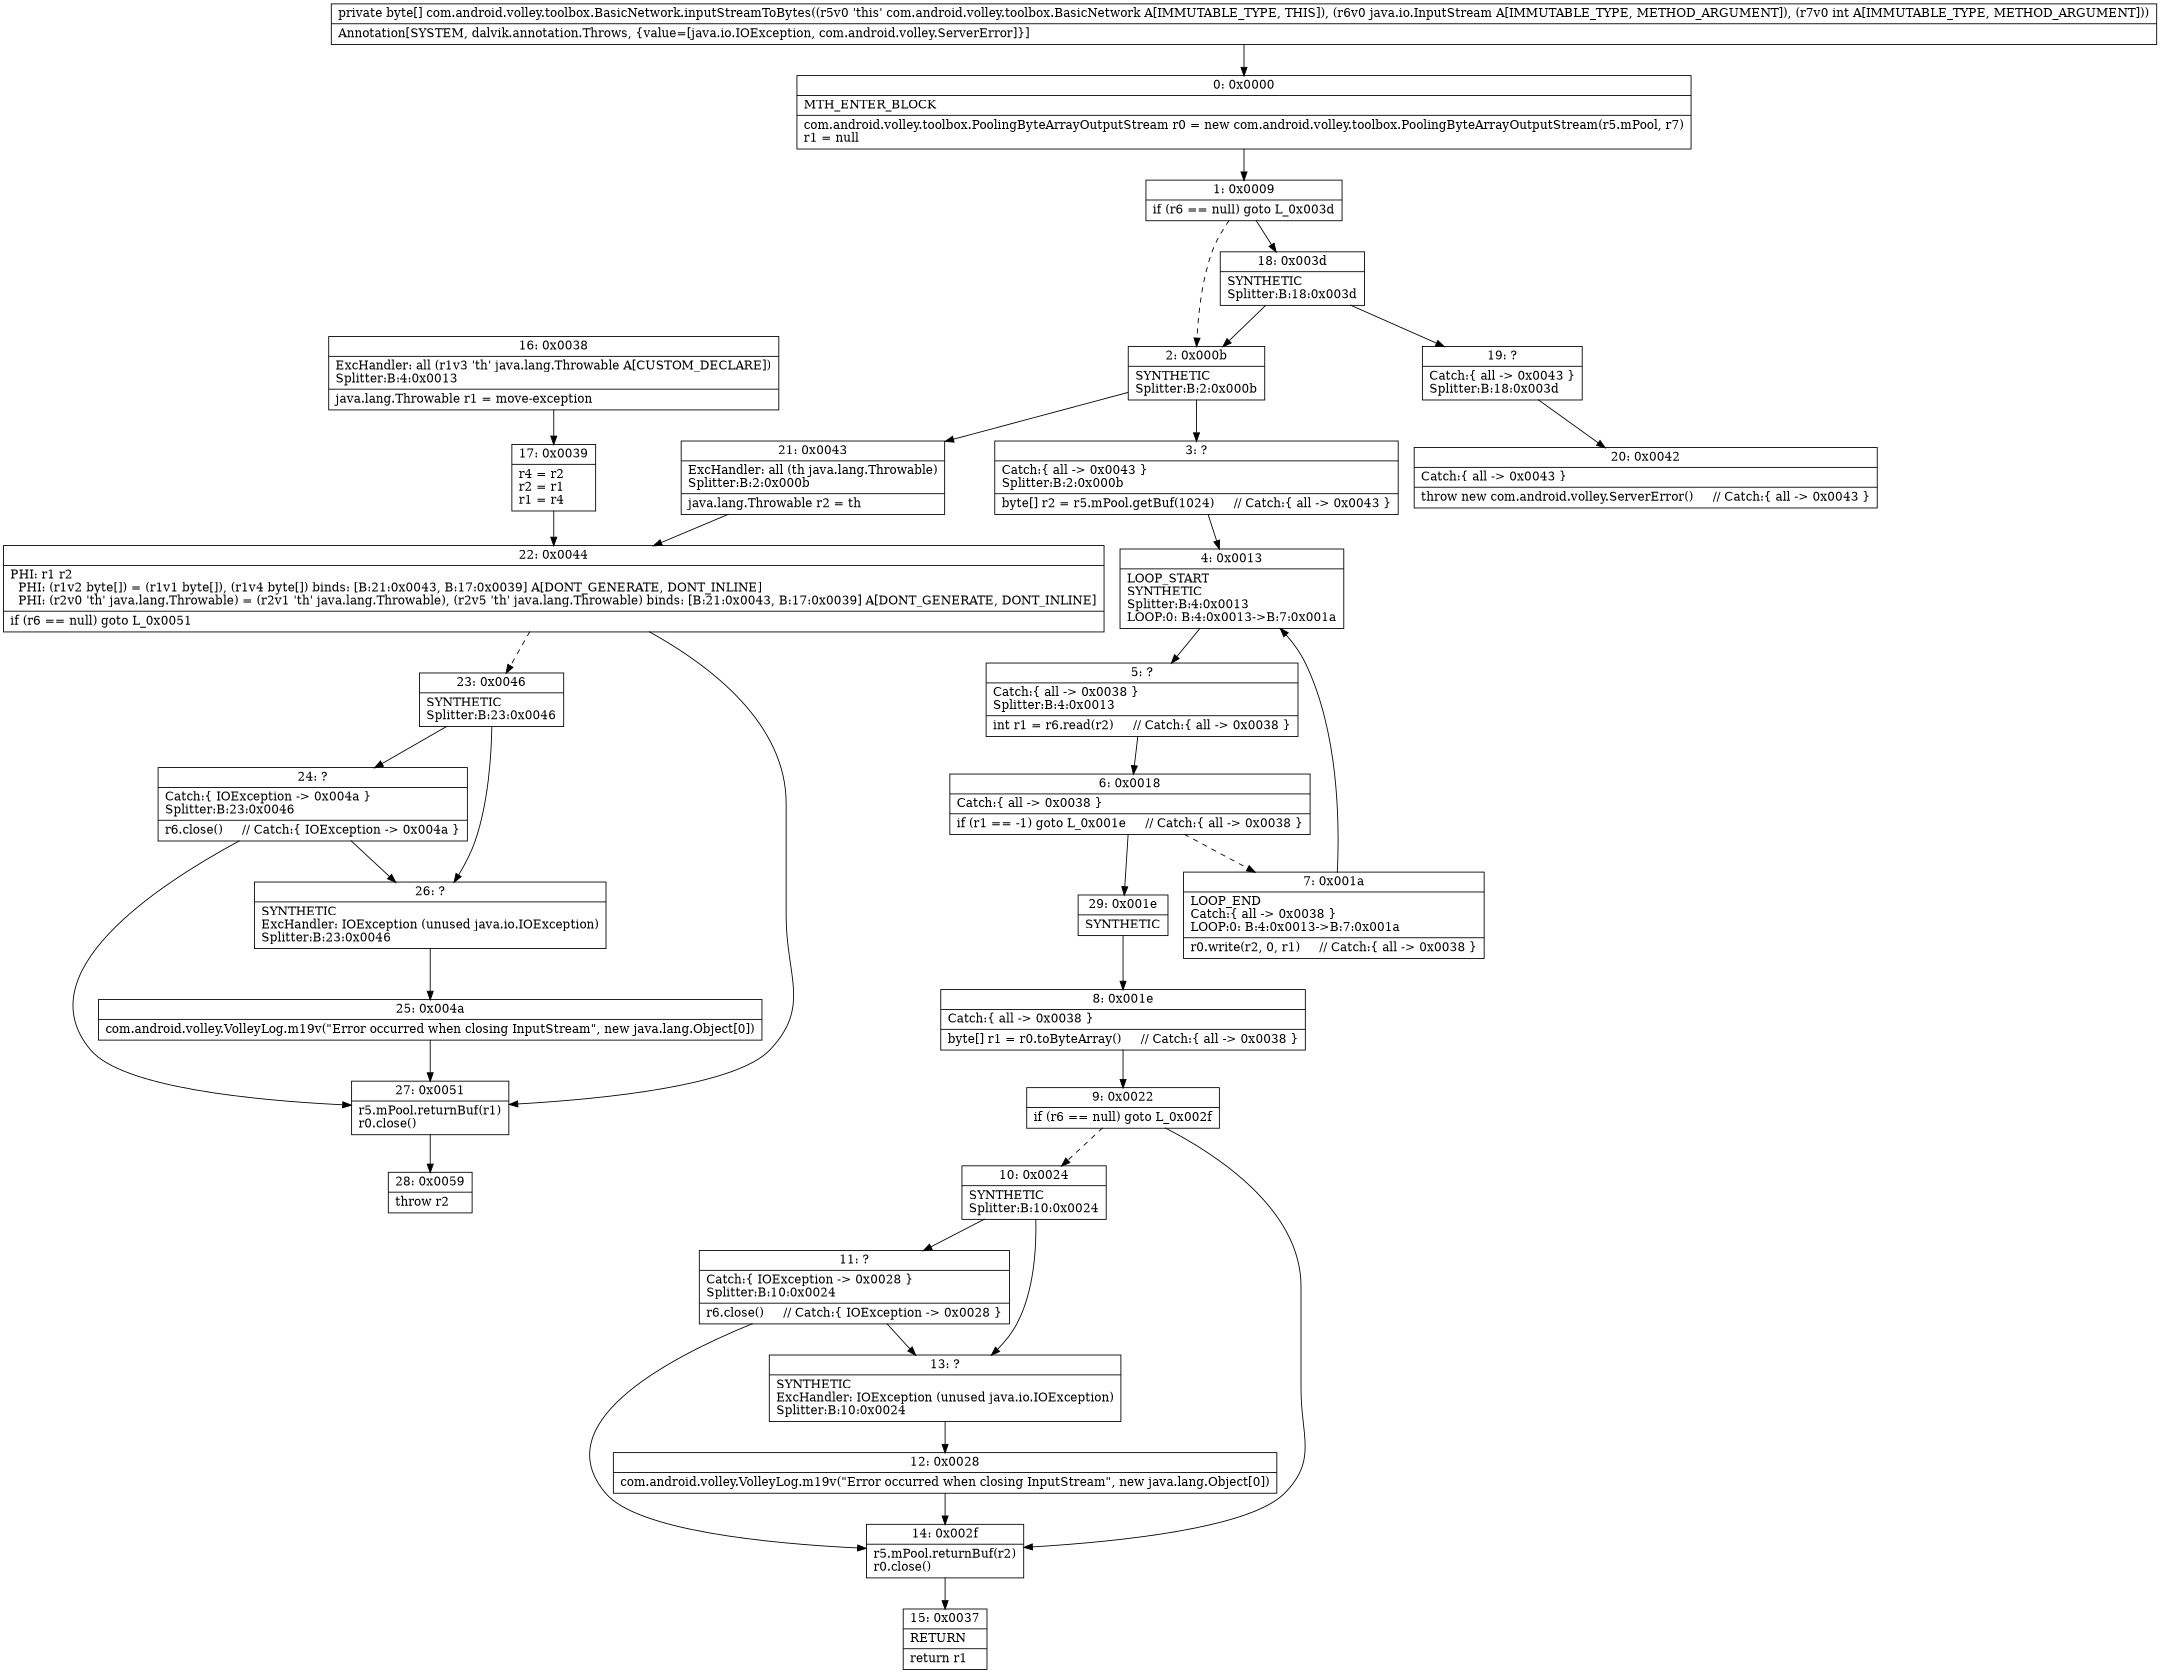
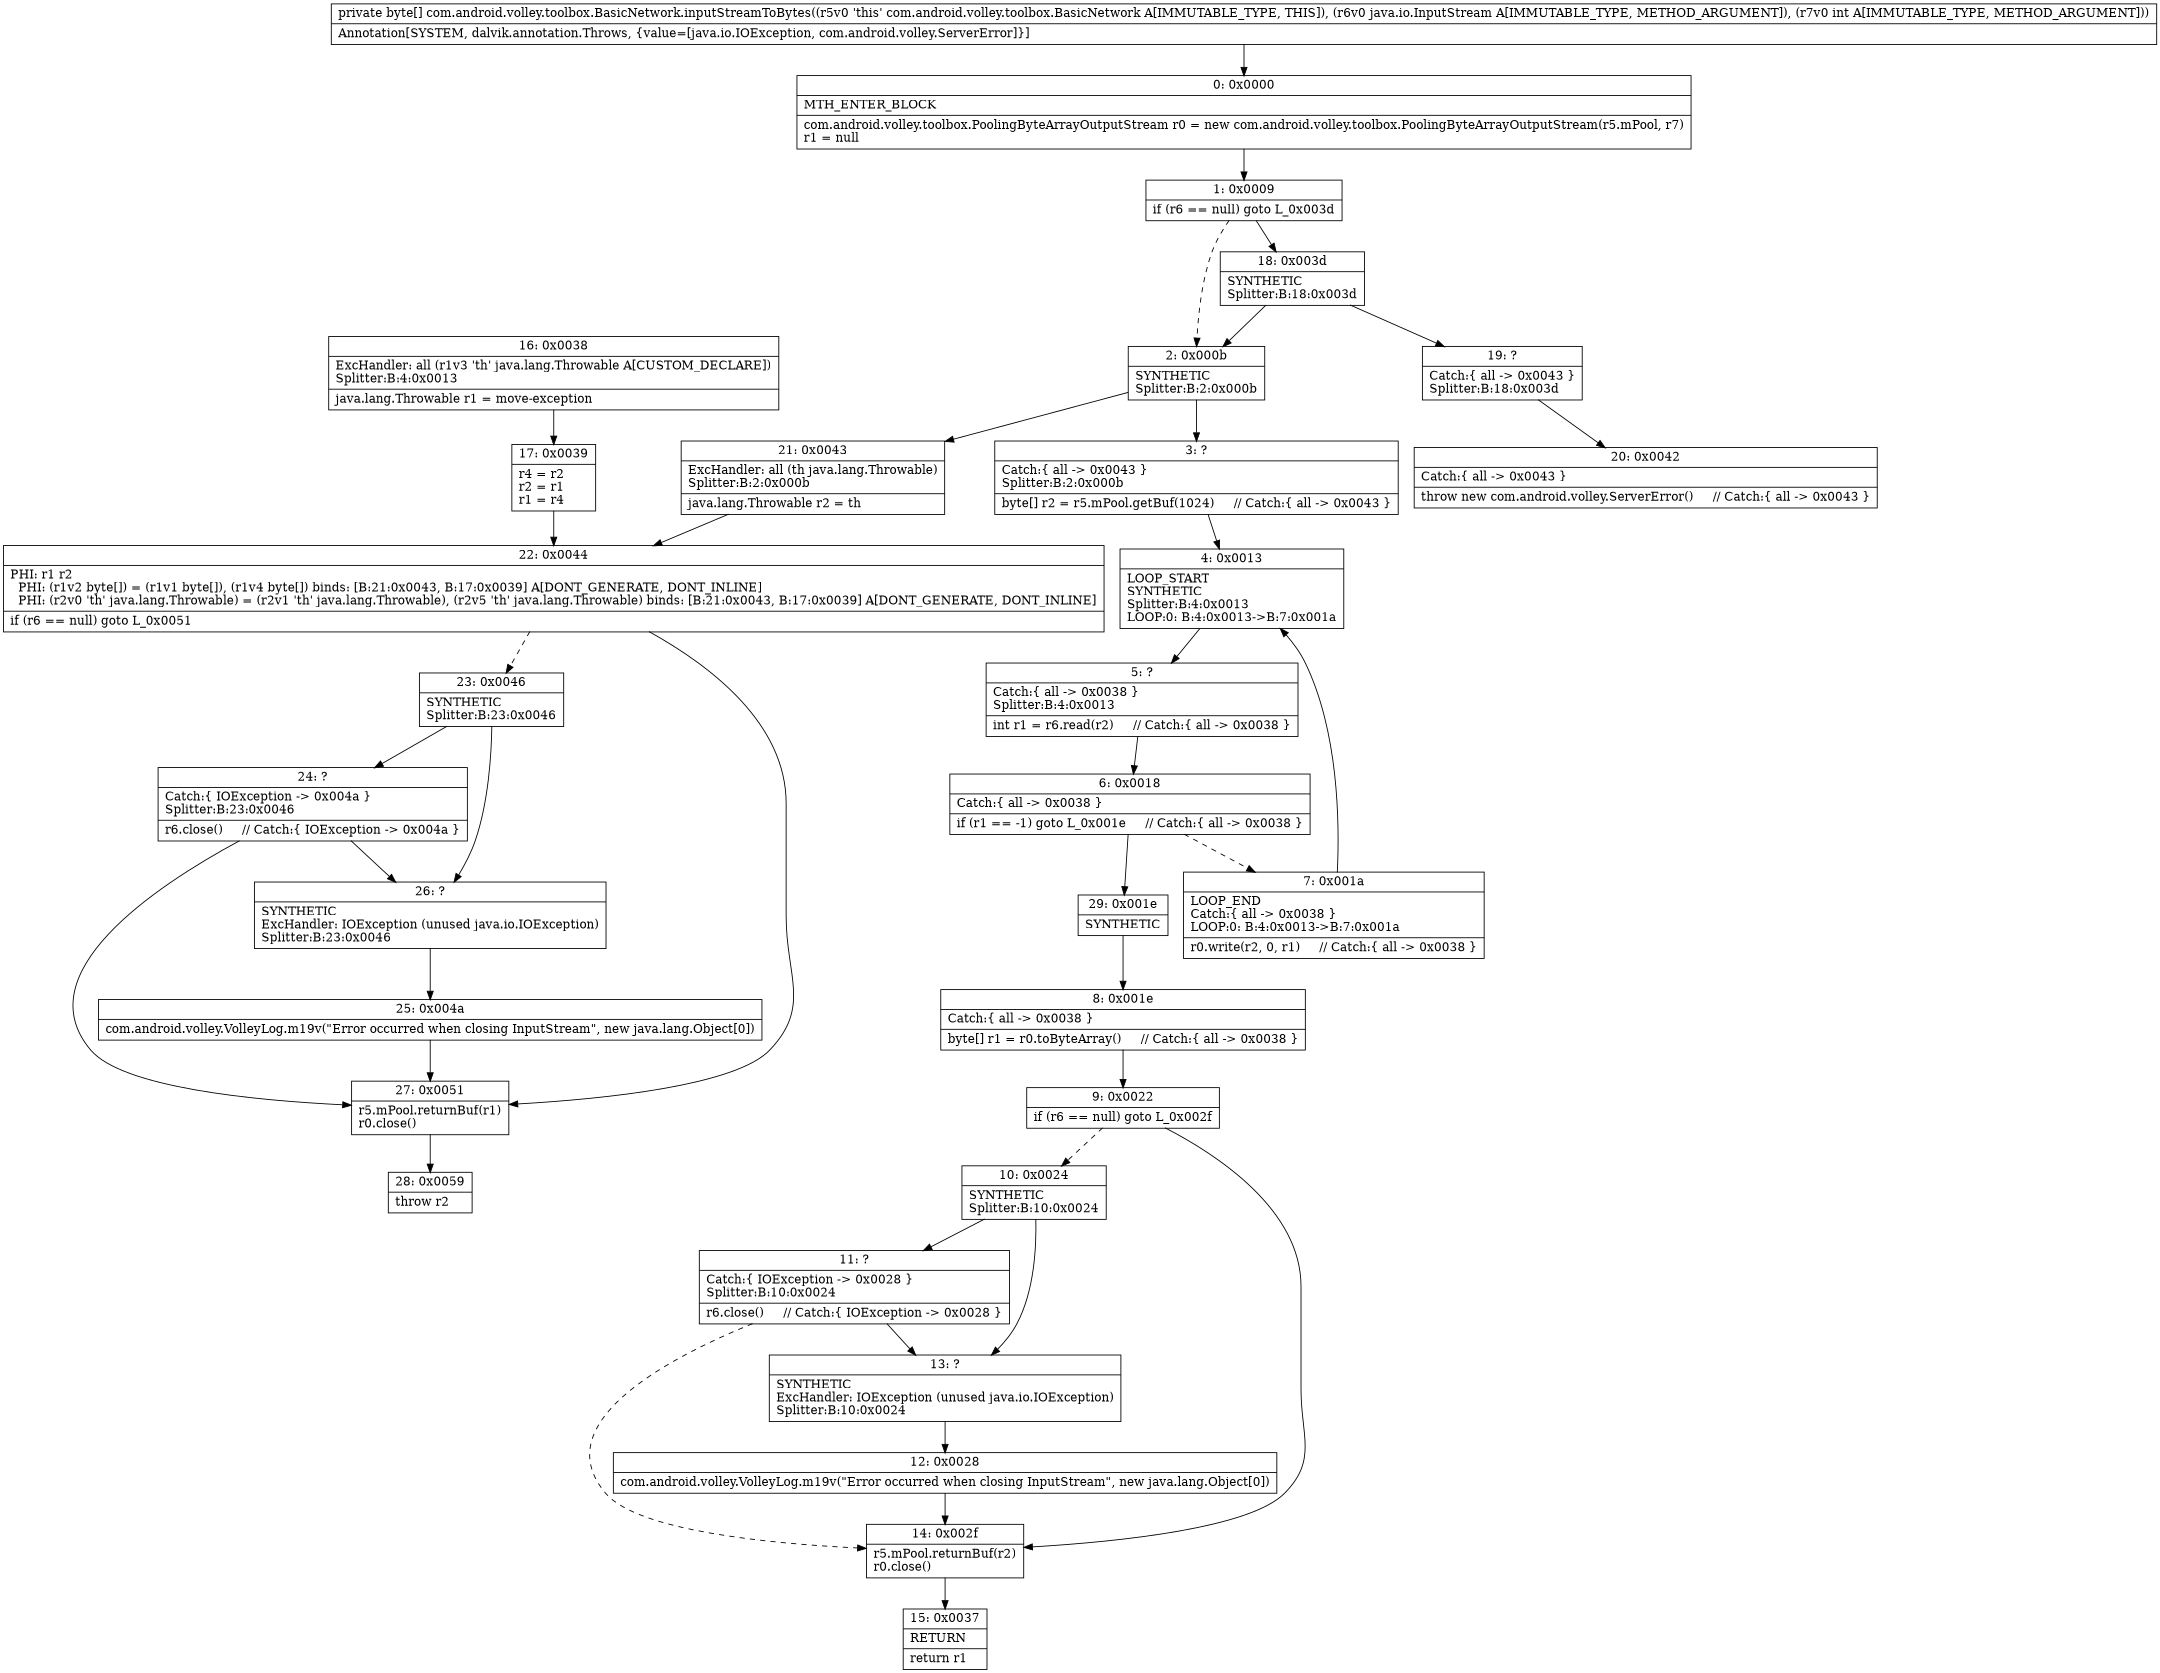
edge "11: ?" -> "14: 0x002f": style solid -> dashed
